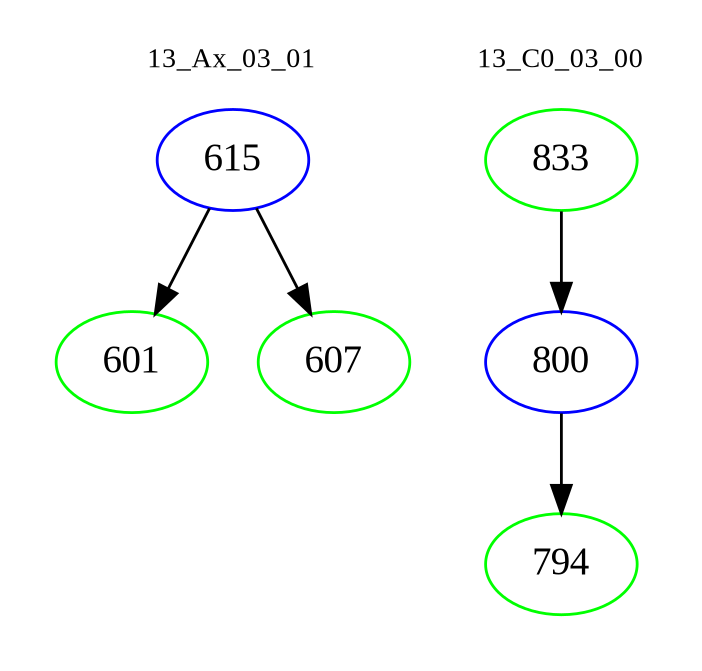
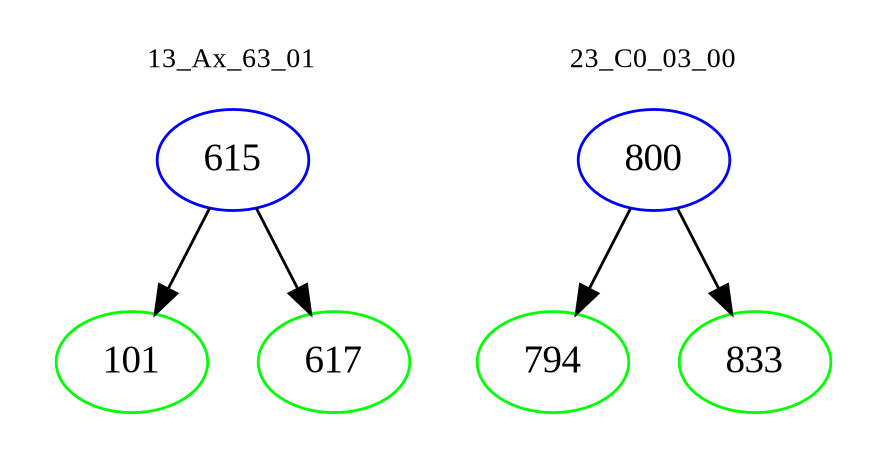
cluster "13_Ax_03_01": label "13_Ax_03_01" -> "13_Ax_63_01"
cluster "13_C0_03_00": label "13_C0_03_00" -> "23_C0_03_00"
edge "833" -> "800": reversed
node "601": label "601" -> "101"
node "607": label "607" -> "617"
